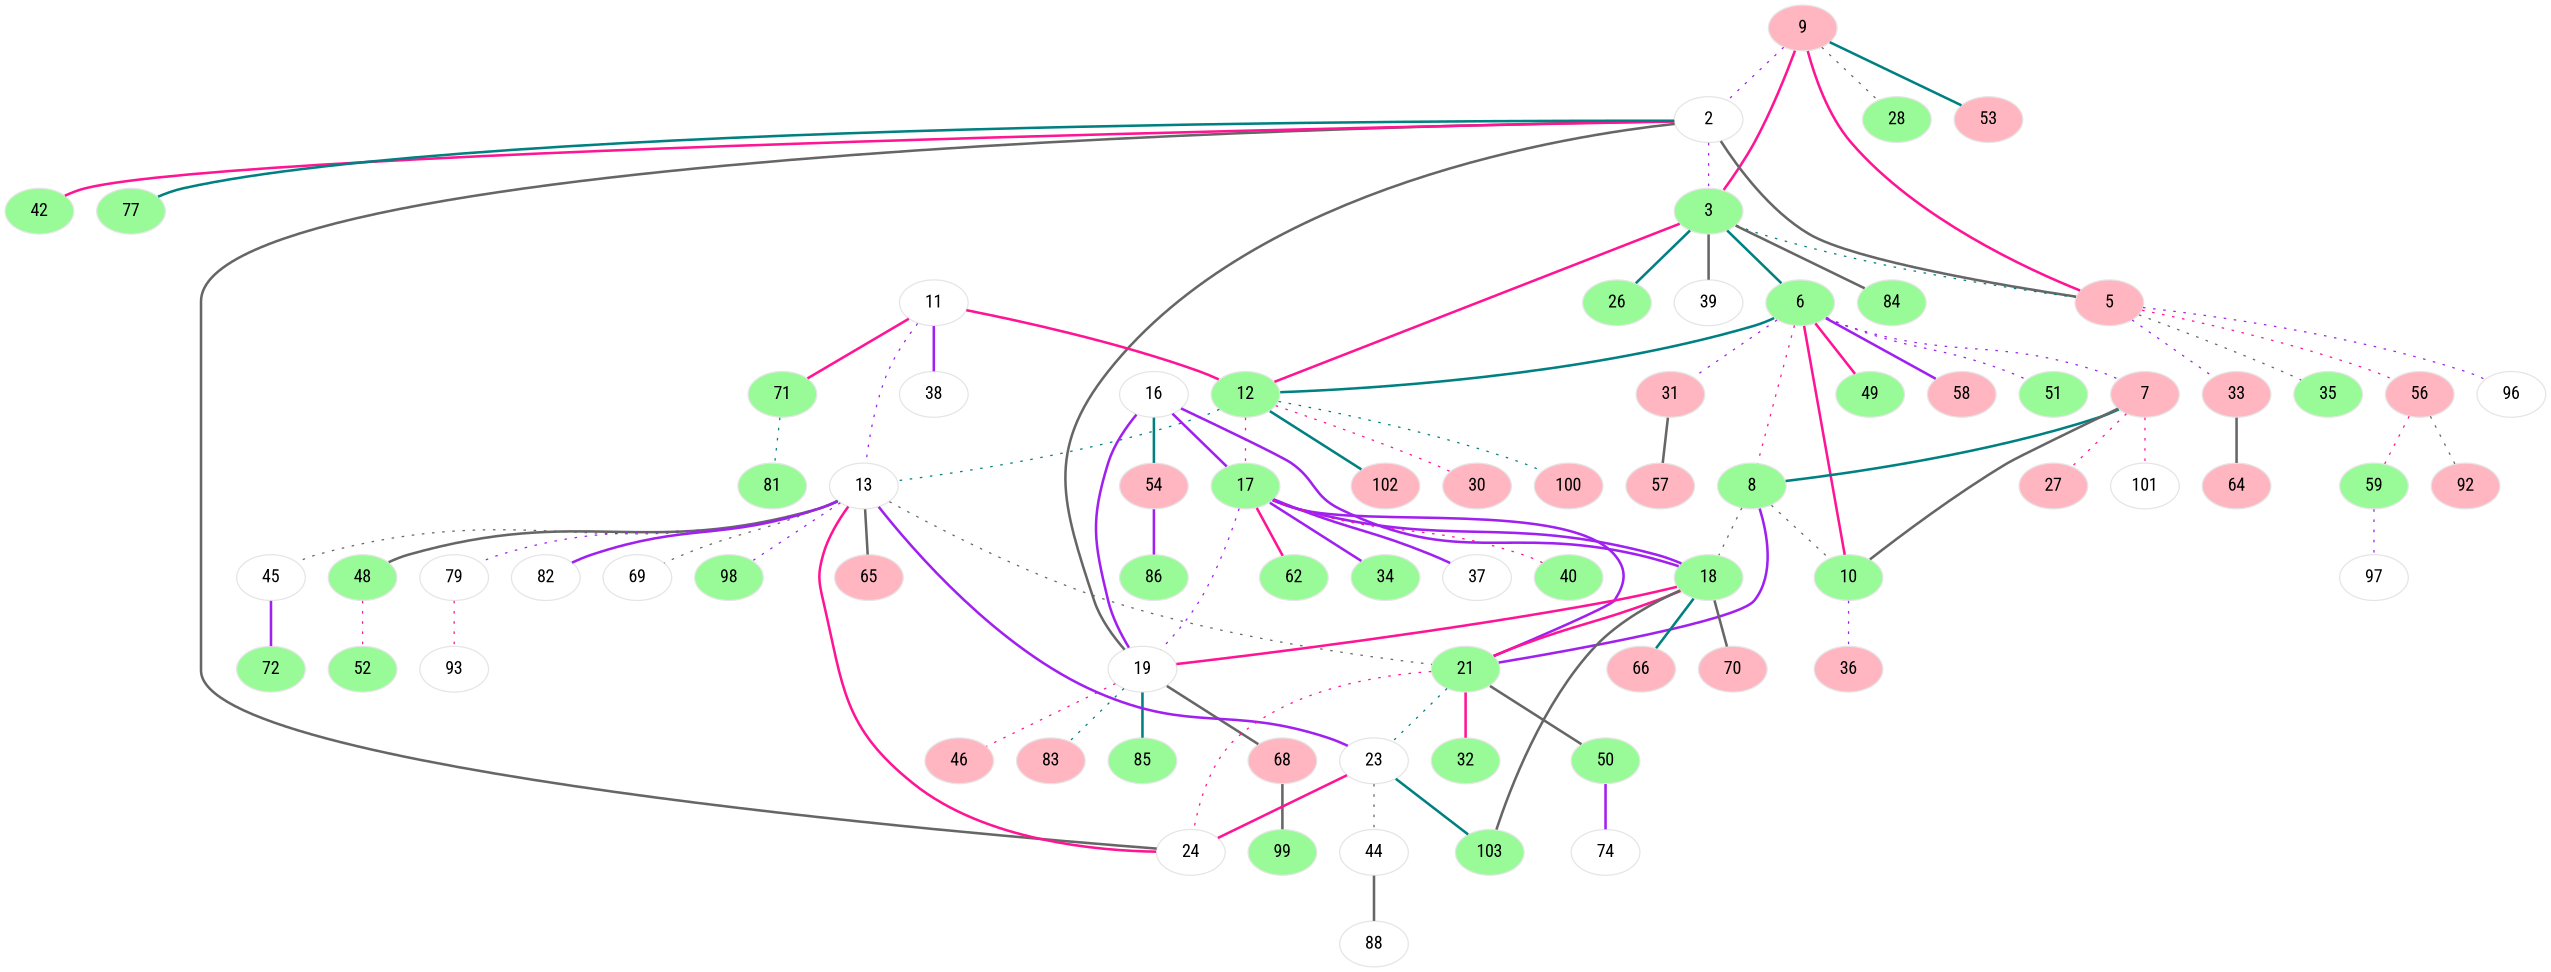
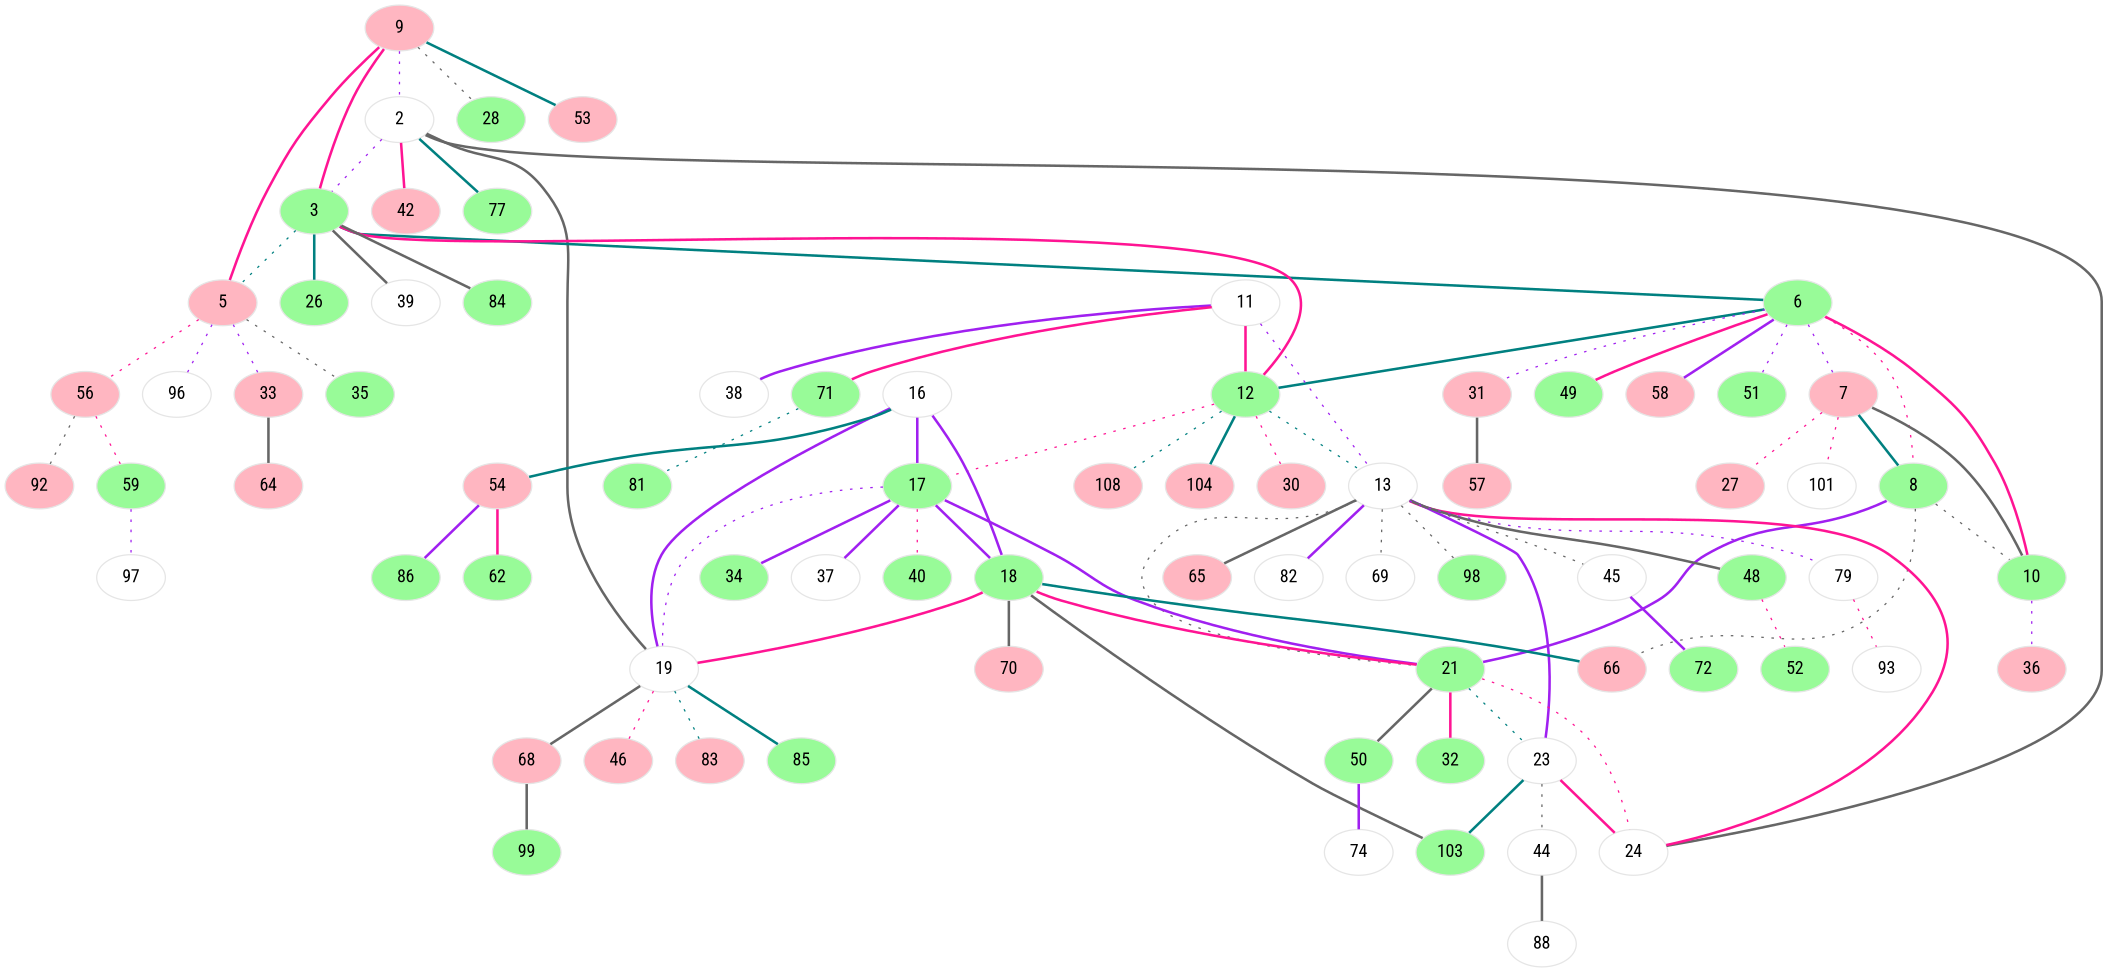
node "42": fillcolor palegreen -> lightpink
edge "2" -- "5": removed
node "102": label "102" -> "104"
node "100": label "100" -> "108"
edge "13" -- "98": color purple -> gray40
edge "17" -- "62": now "54" -- "62"
edge "8" -- "18": now "8" -- "66"
